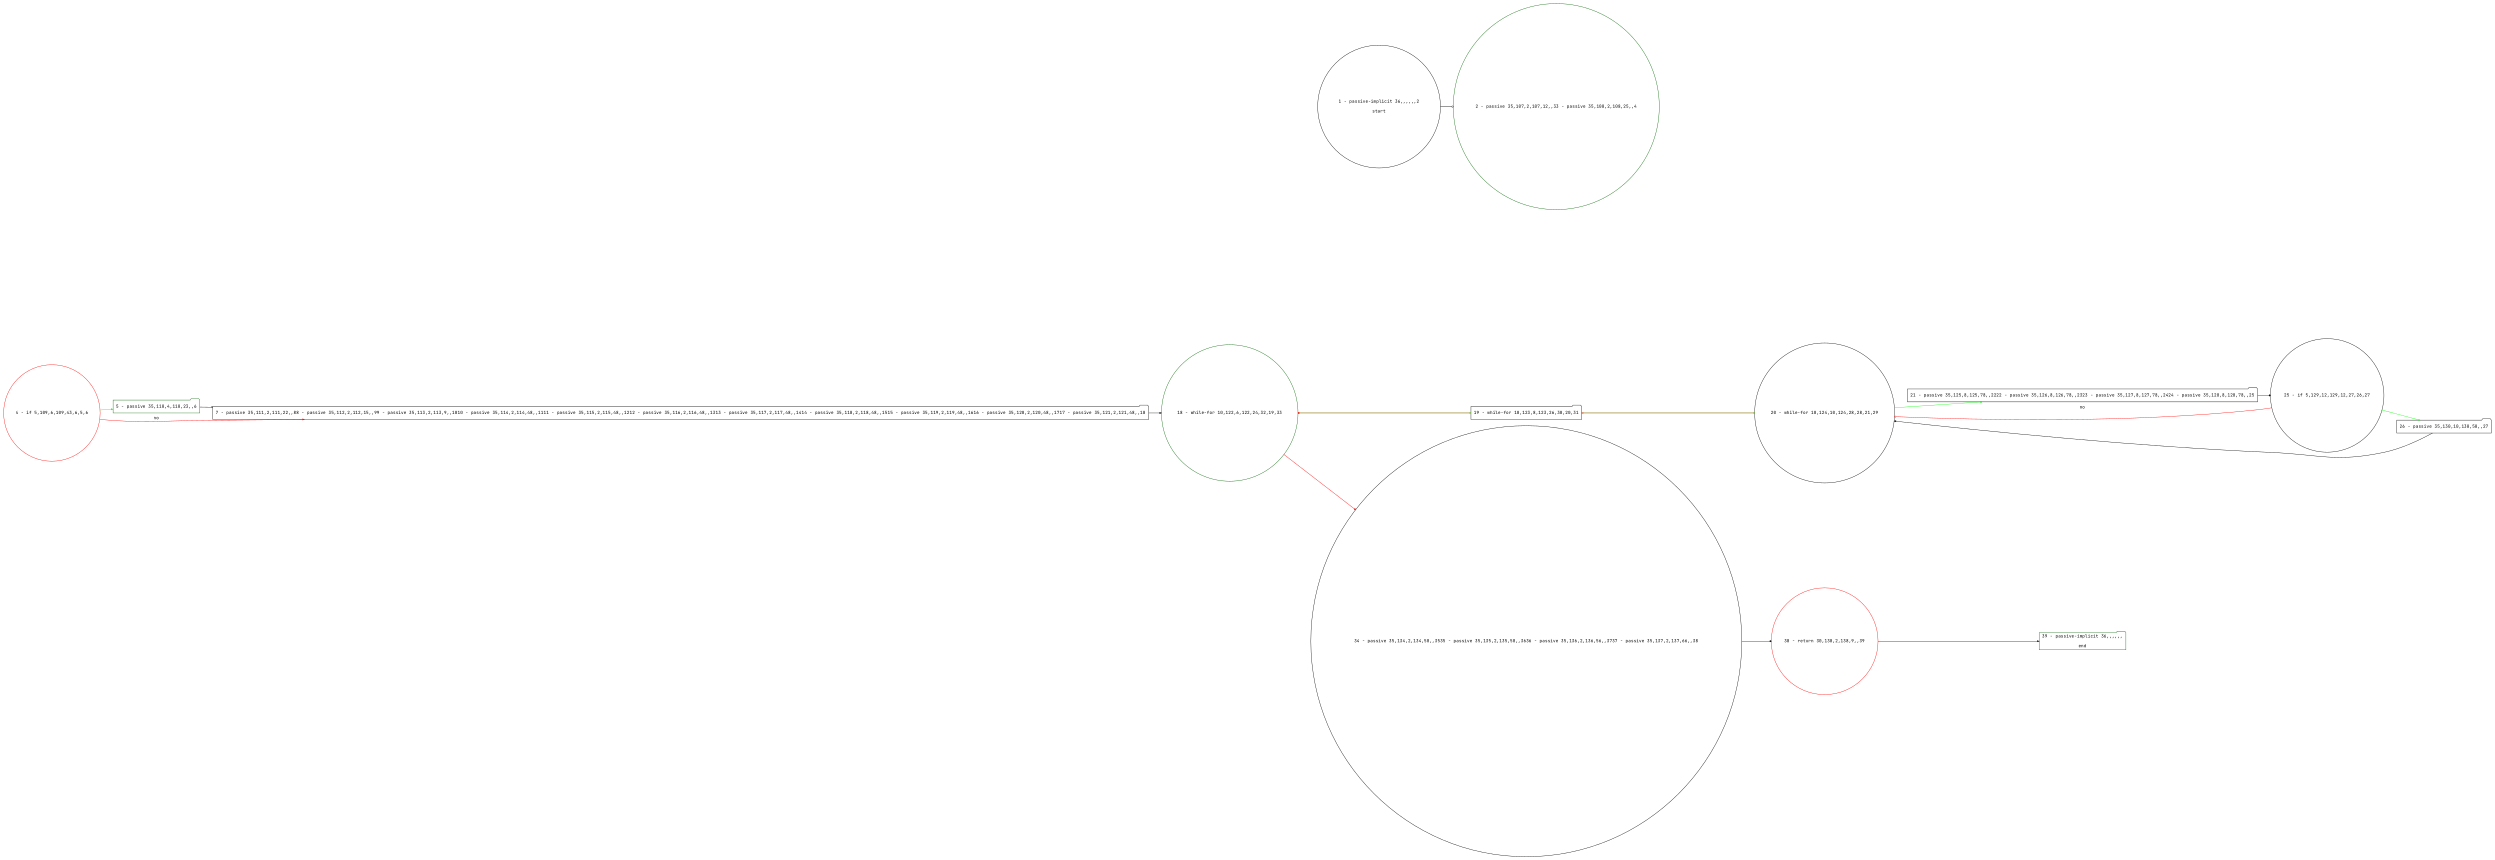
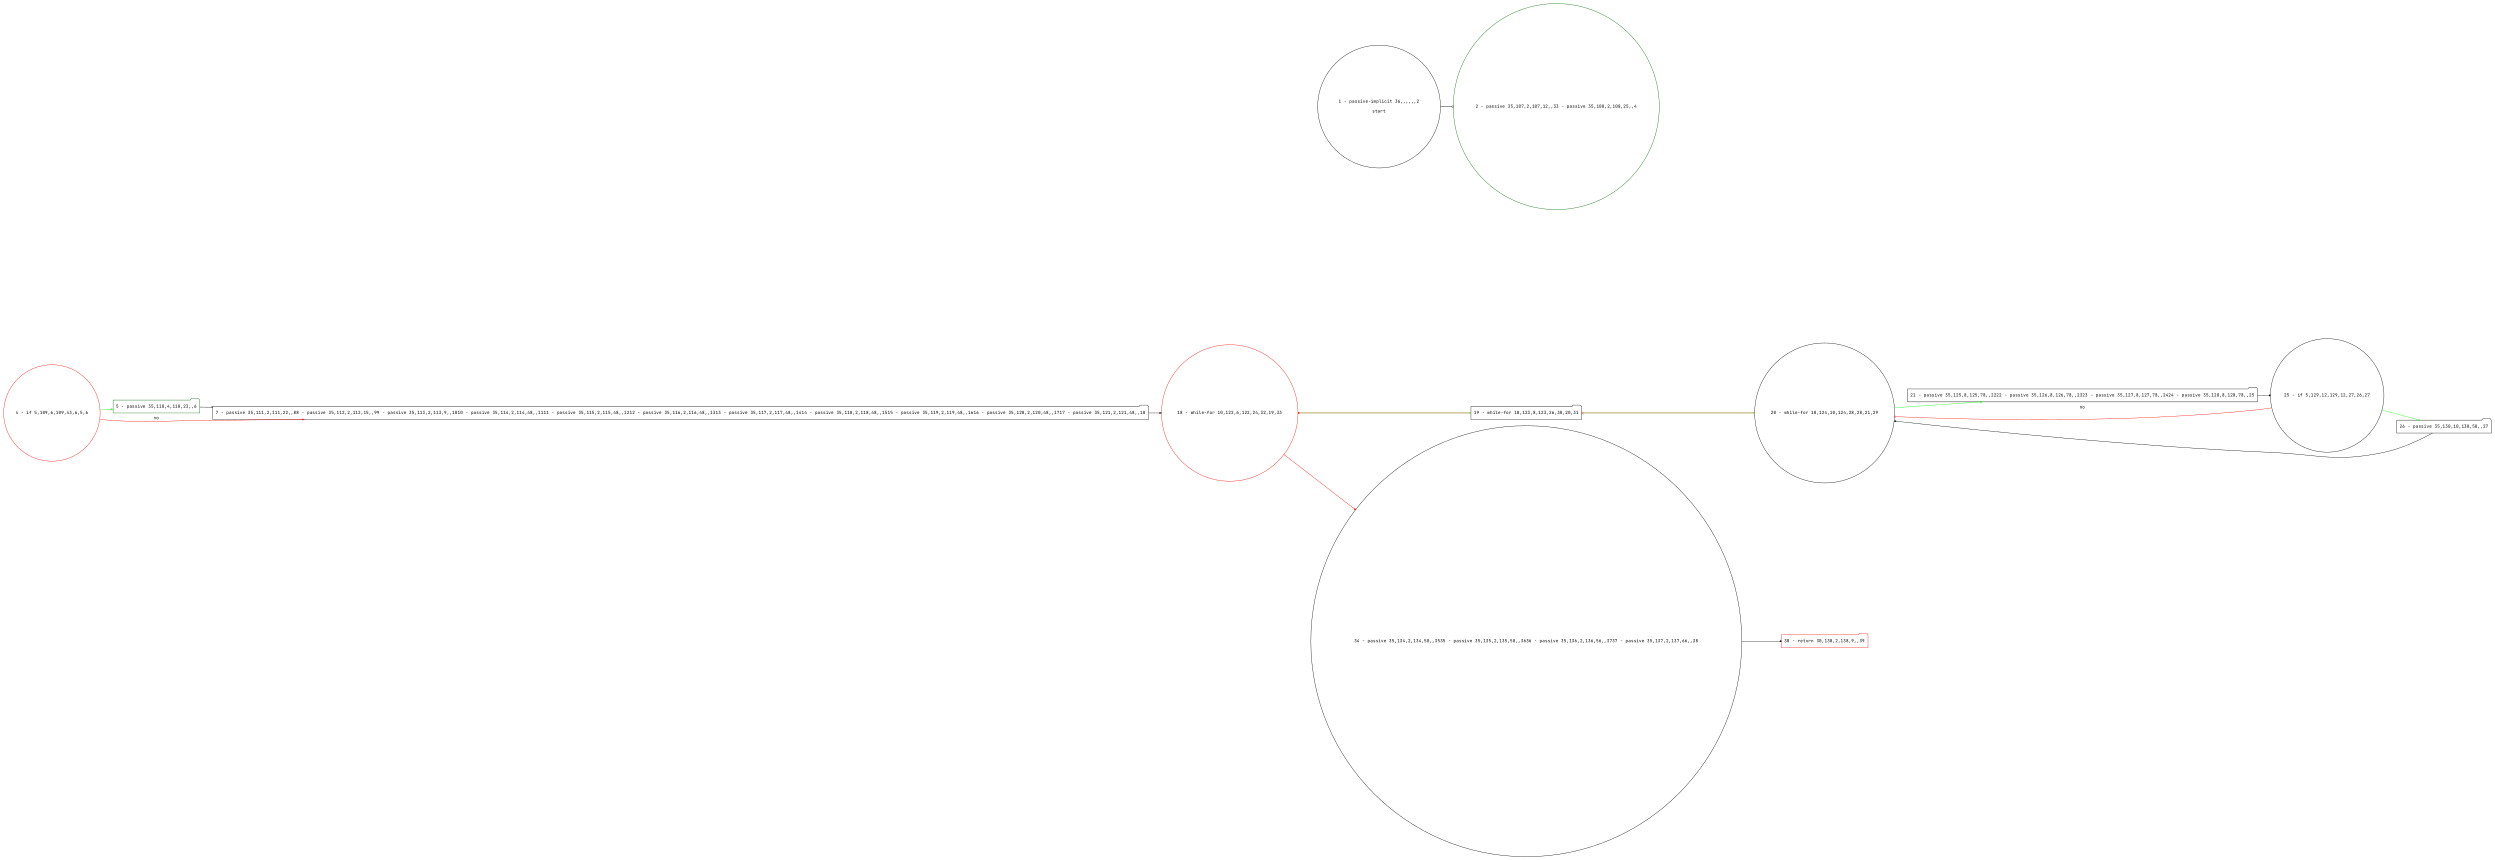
node "18 - while-for 10,122,6,122,24,32,19,33": color darkgreen -> red
node "38 - return 30,138,2,138,9,,39": shape circle -> folder
node "39 - passive-implicit 36,,,,,, end": removed
